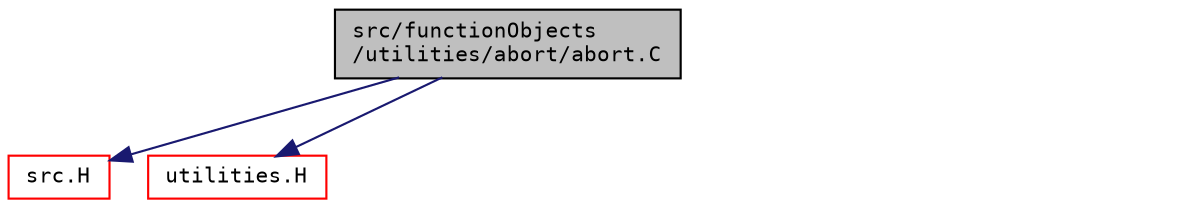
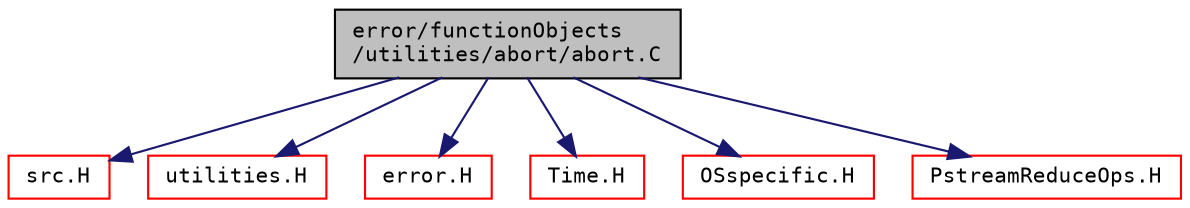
node "src/functionObjects /utilities/abort/abort.C": label "src/functionObjects /utilities/abort/abort.C" -> "error/functionObjects /utilities/abort/abort.C"
node "error.H": added
node "Time.H": added
node "OSspecific.H": added
node "PstreamReduceOps.H": added
